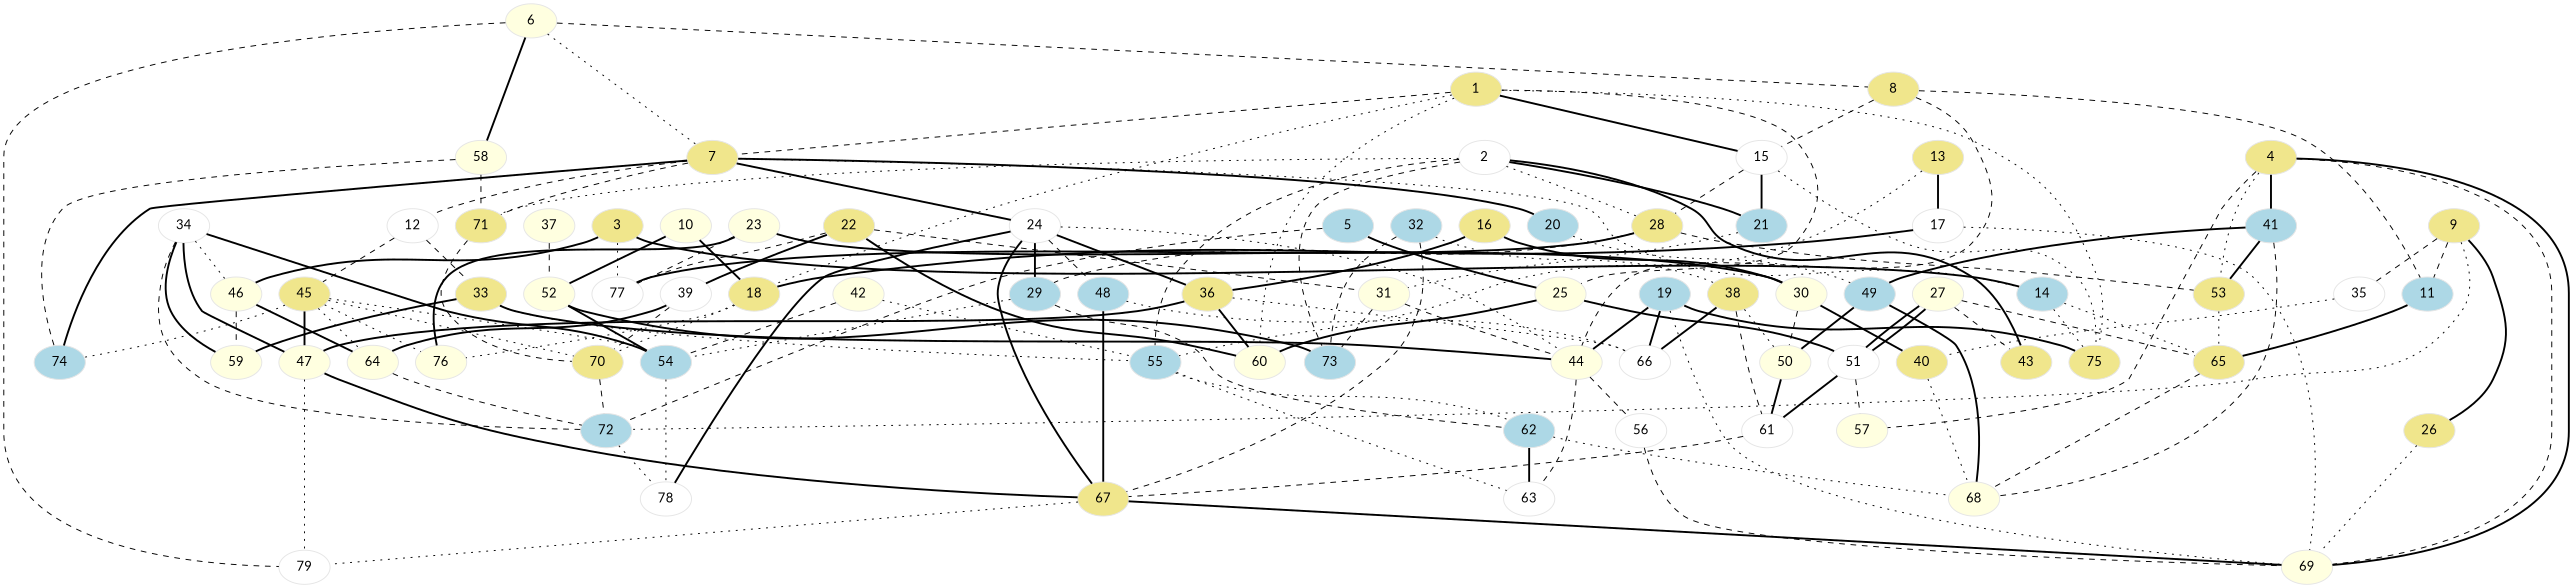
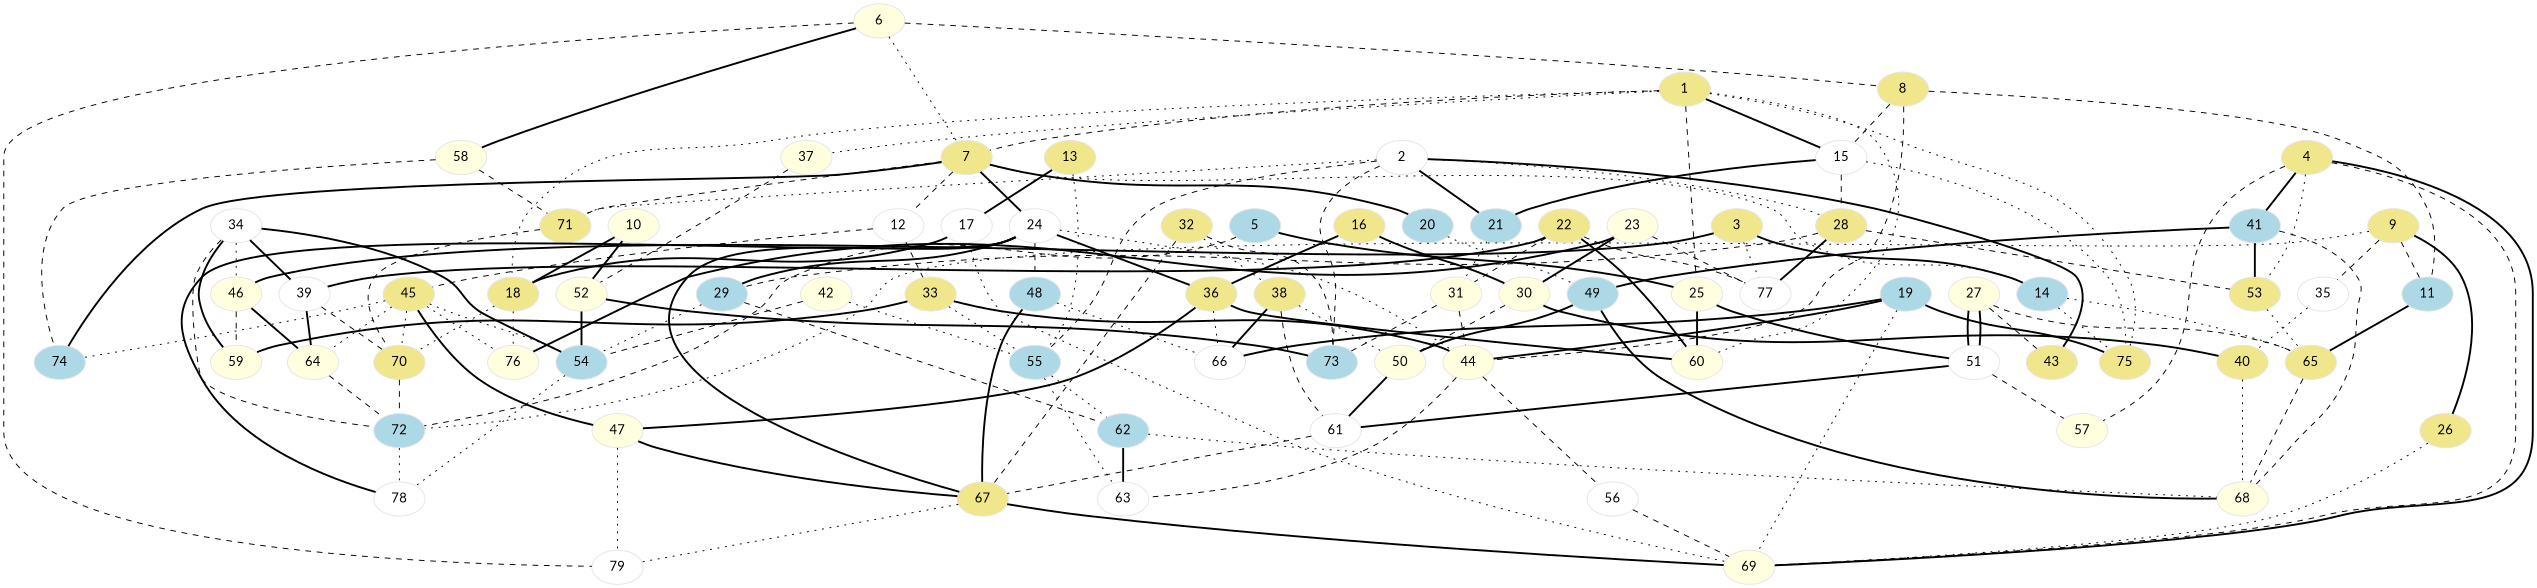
edge "1" -- "37": added
node "32": fillcolor lightblue -> khaki
edge "34" -- "47": now "34" -- "39"
